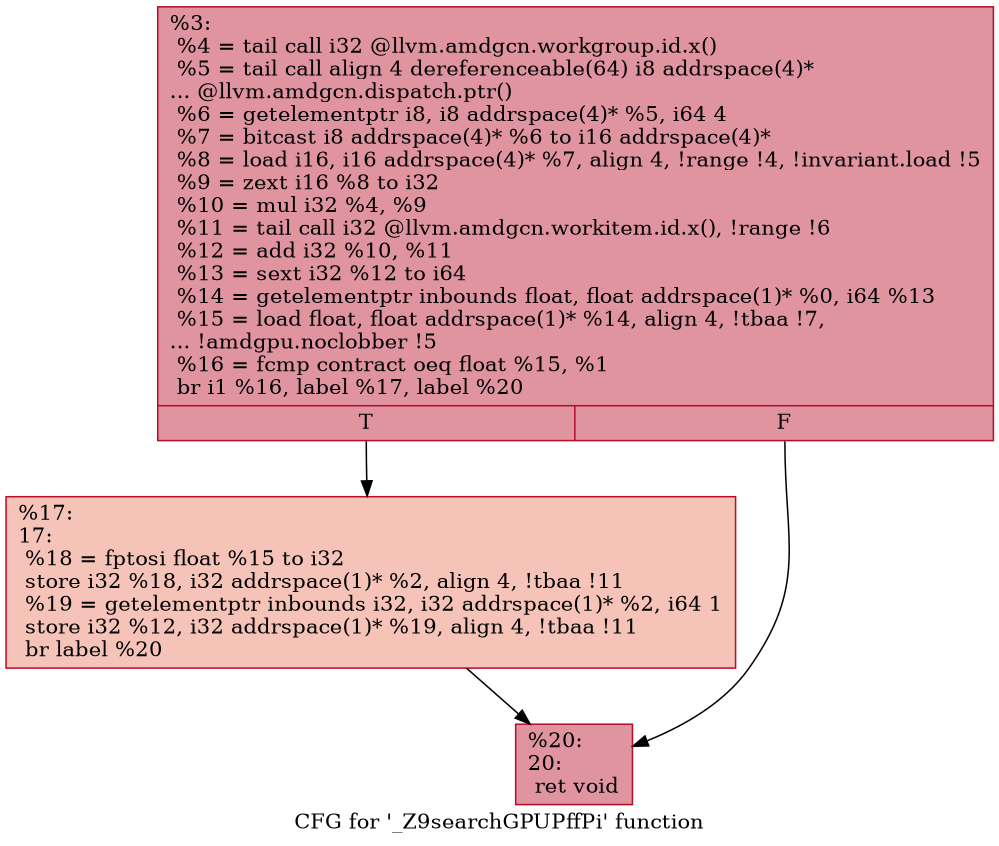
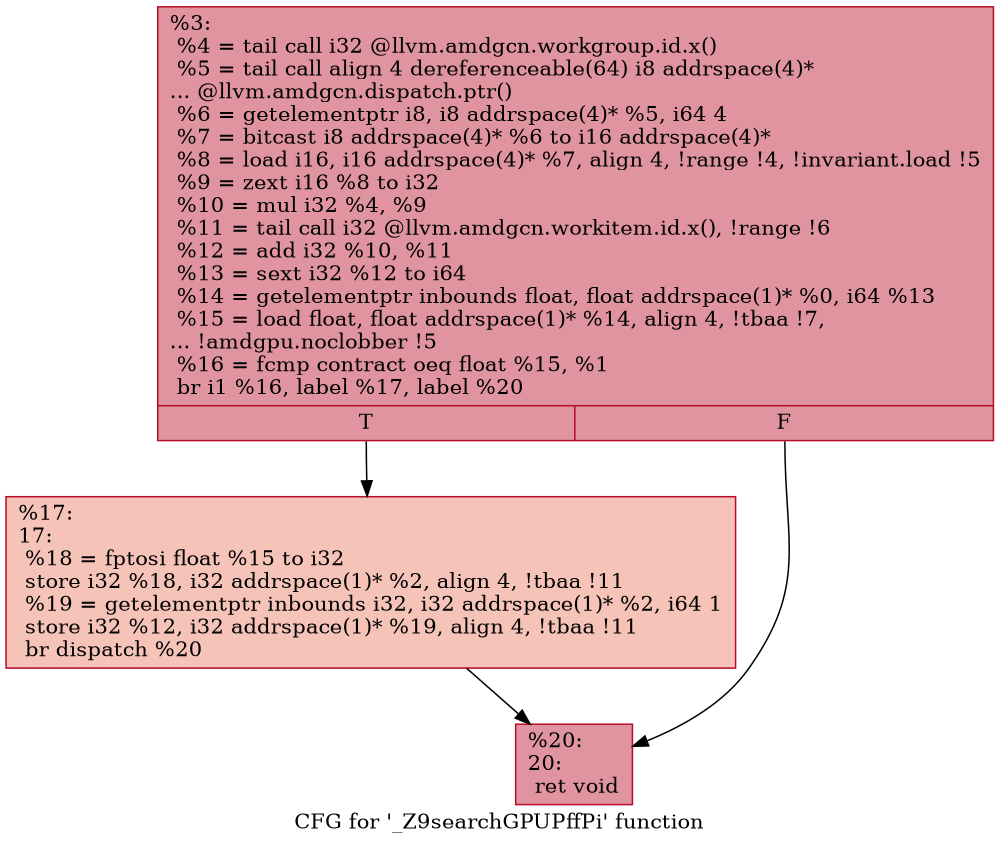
node "%17:": text "br label %20" -> "br dispatch %20"
